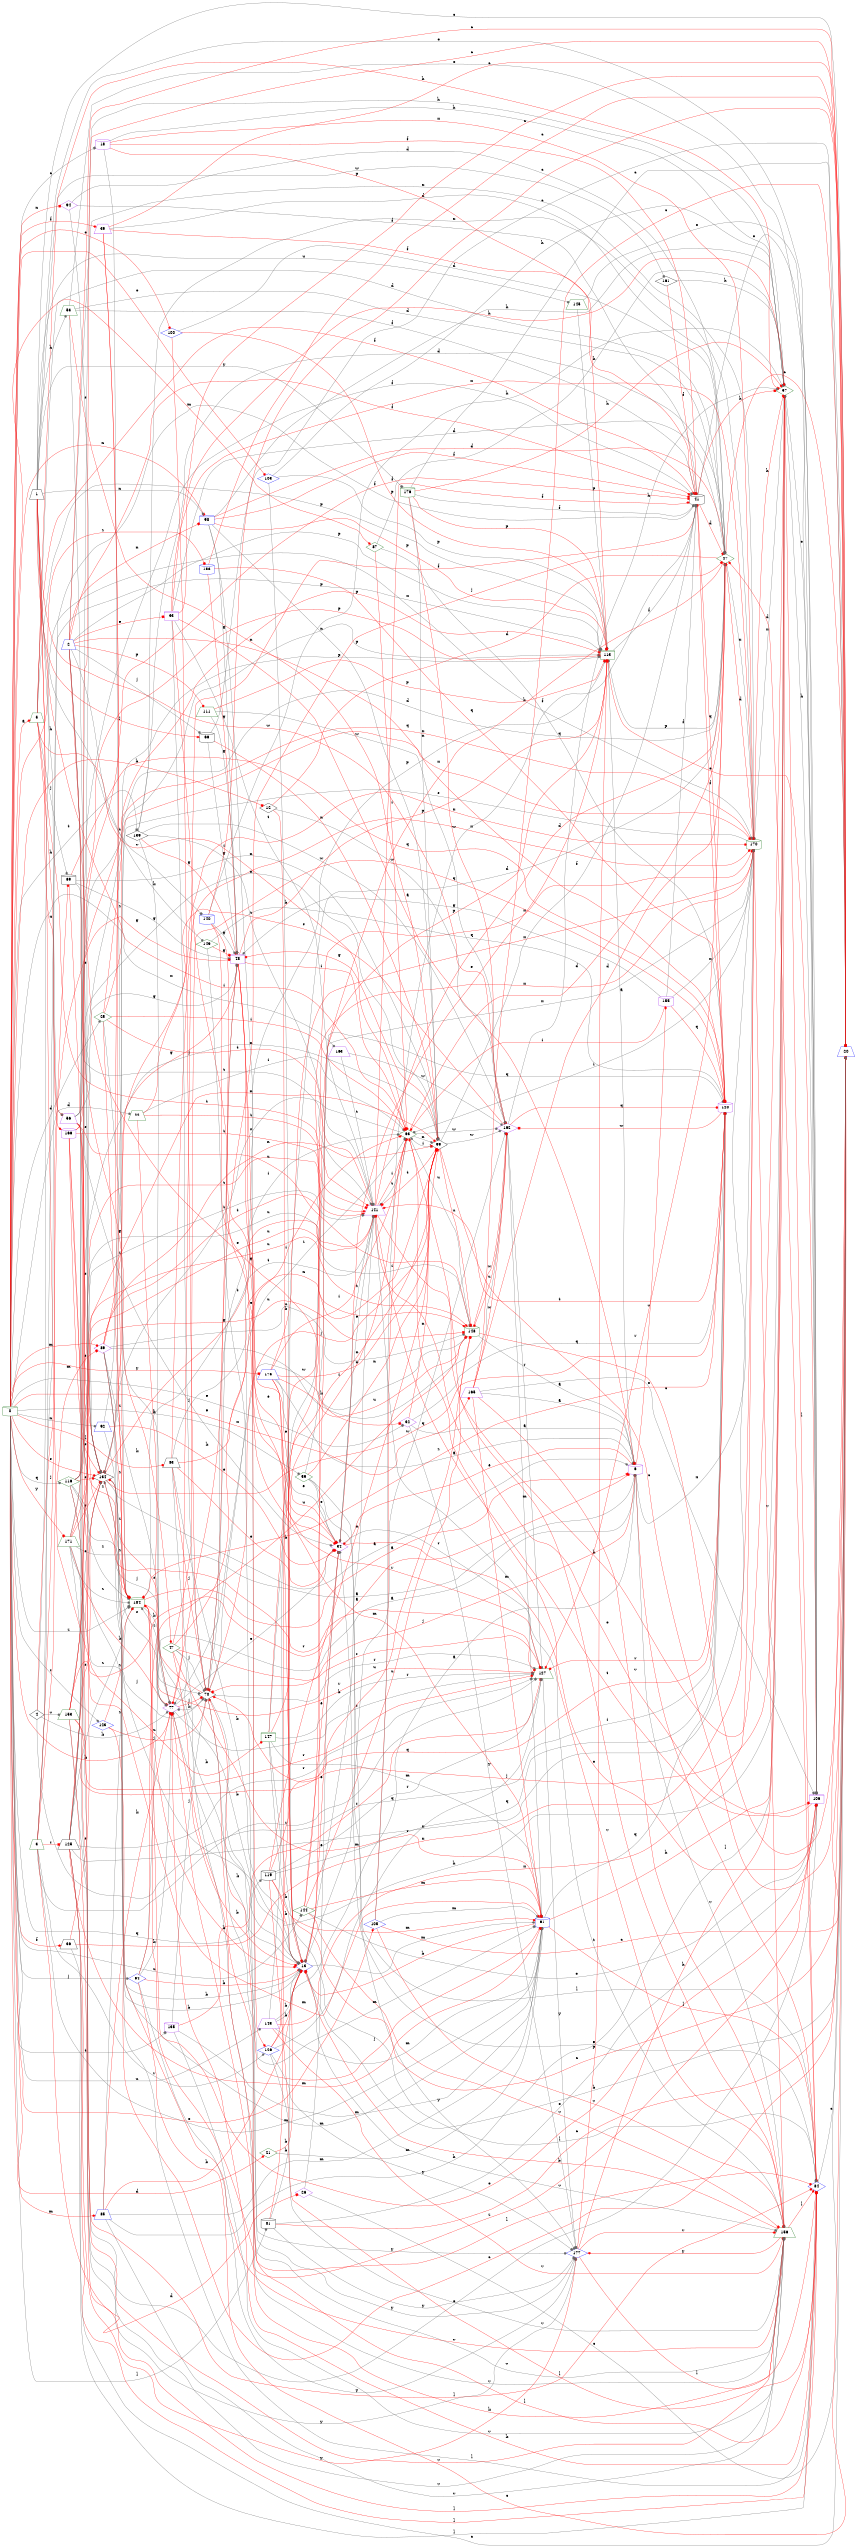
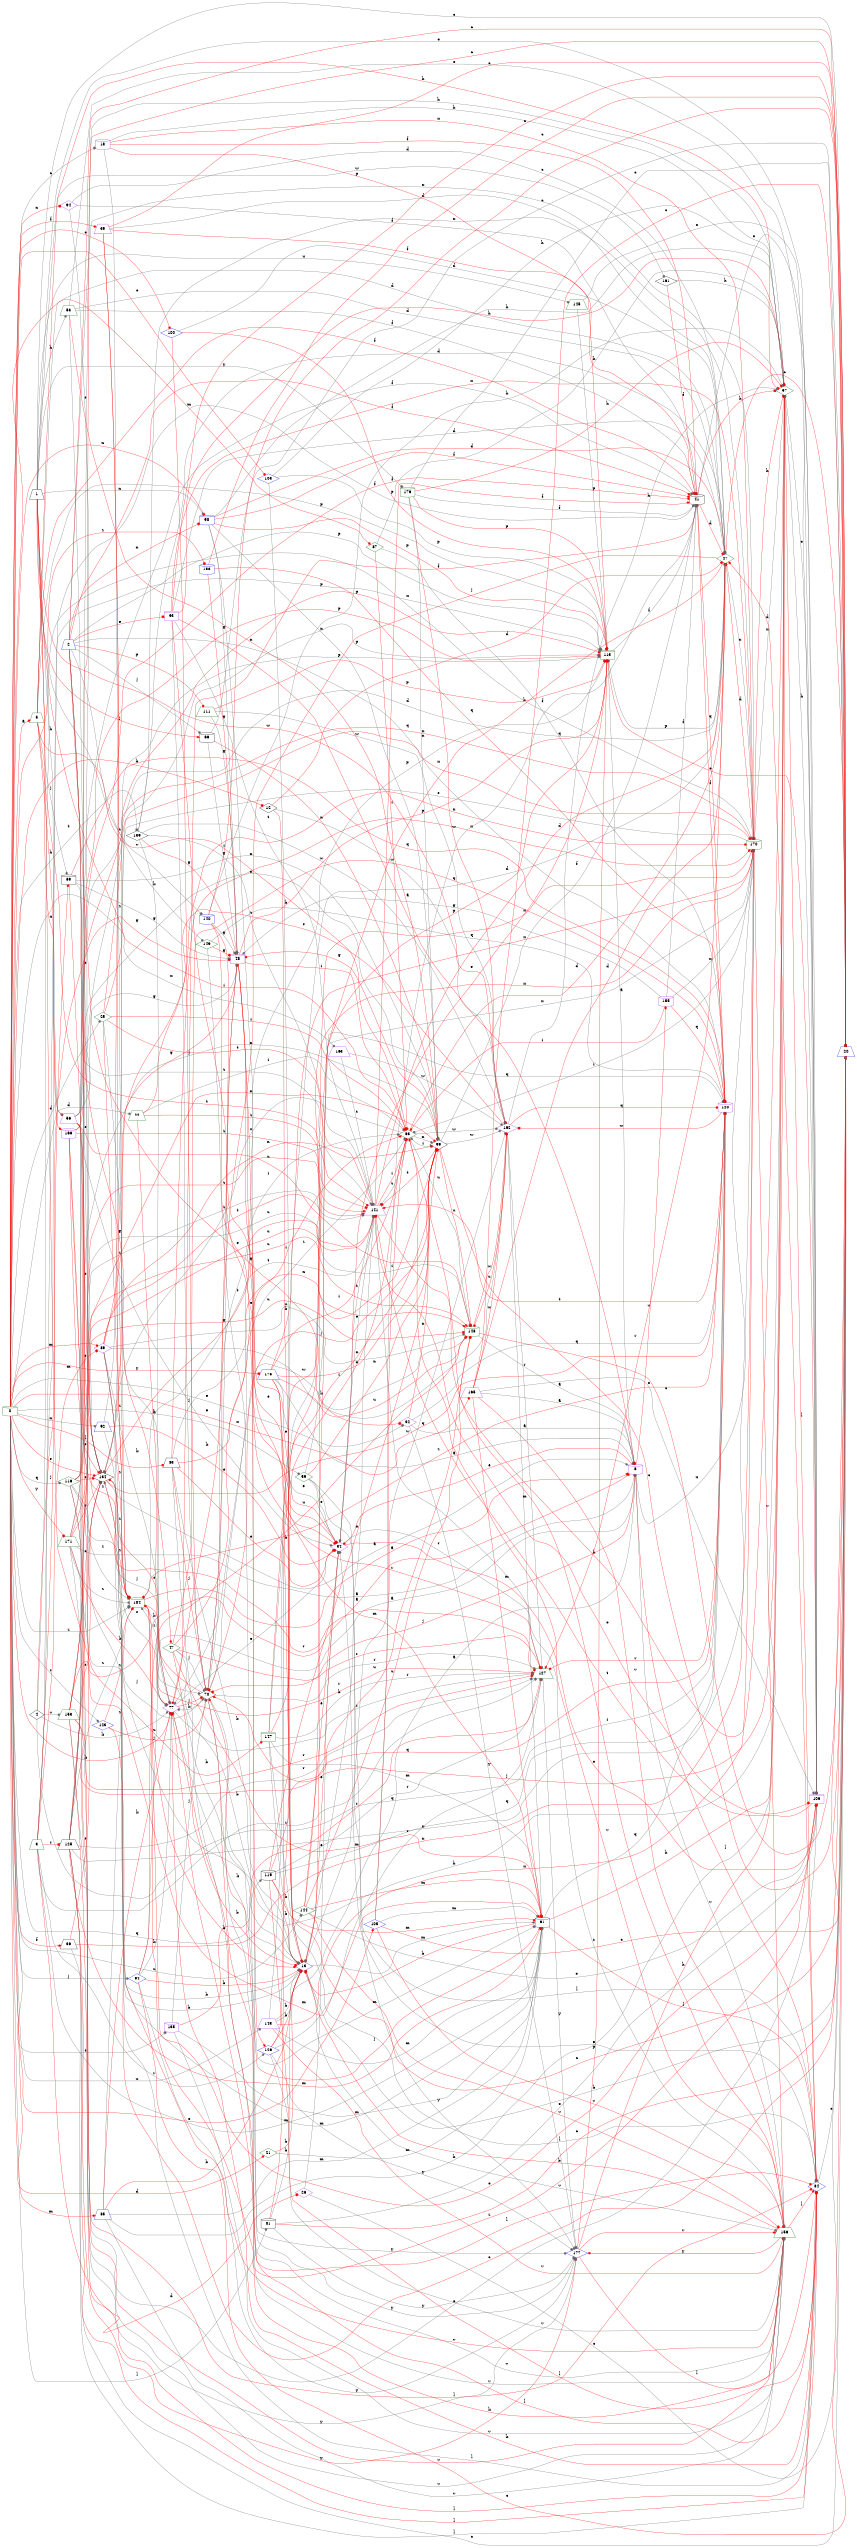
edge "2" -> "120": color red -> gray40
